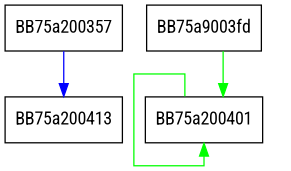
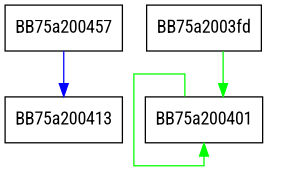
node "BB75a200357": label "BB75a200357" -> "BB75a200457"
node "BB75a9003fd": label "BB75a9003fd" -> "BB75a2003fd"
